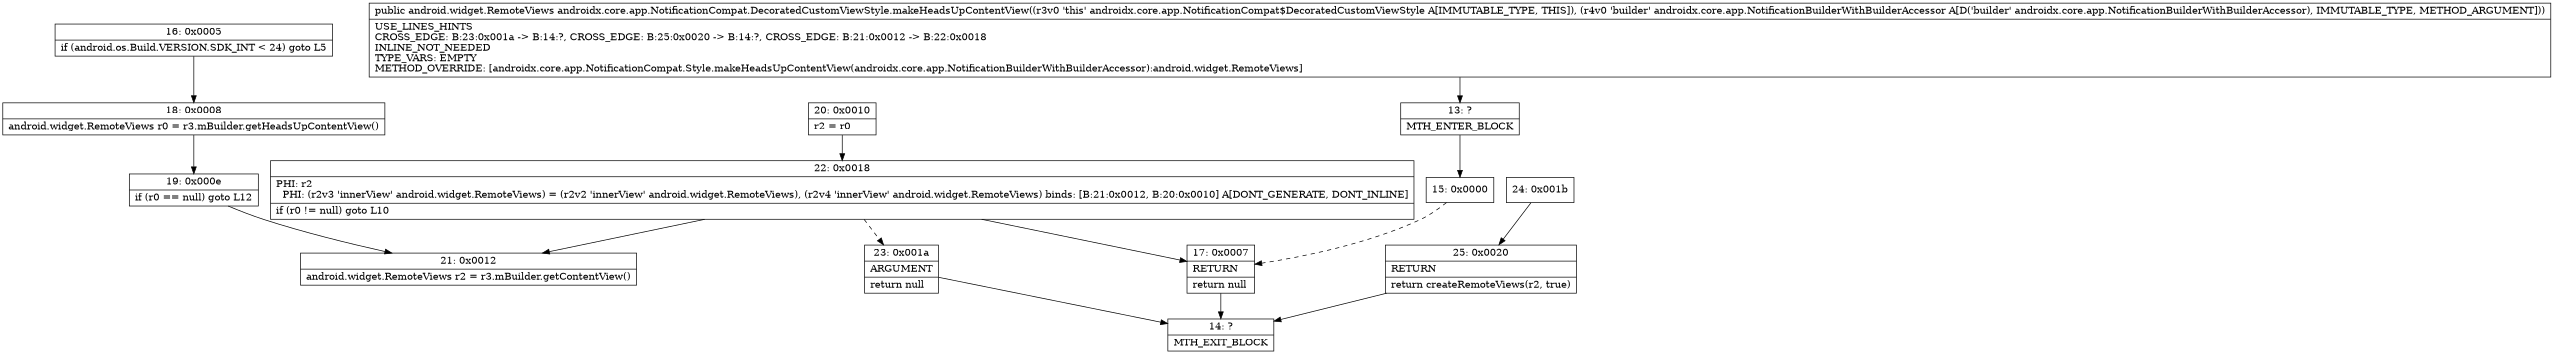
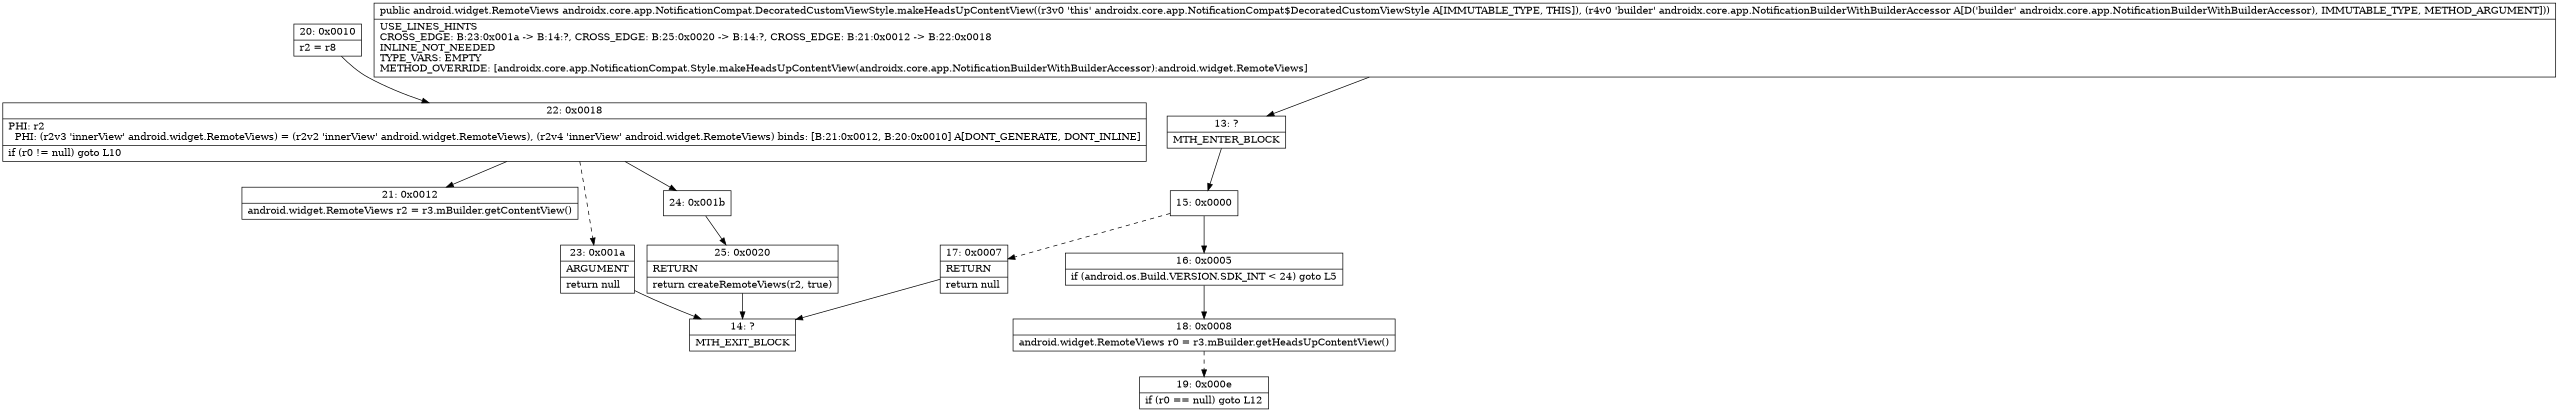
node "20: 0x0010": text "r2 = r0" -> "r2 = r8"
edge "18: 0x0008" -> "19: 0x000e": style solid -> dashed
edge "15: 0x0000" -> "16: 0x0005": added
edge "19: 0x000e" -> "21: 0x0012": removed
edge "22: 0x0018" -> "17: 0x0007": now "22: 0x0018" -> "24: 0x001b"
